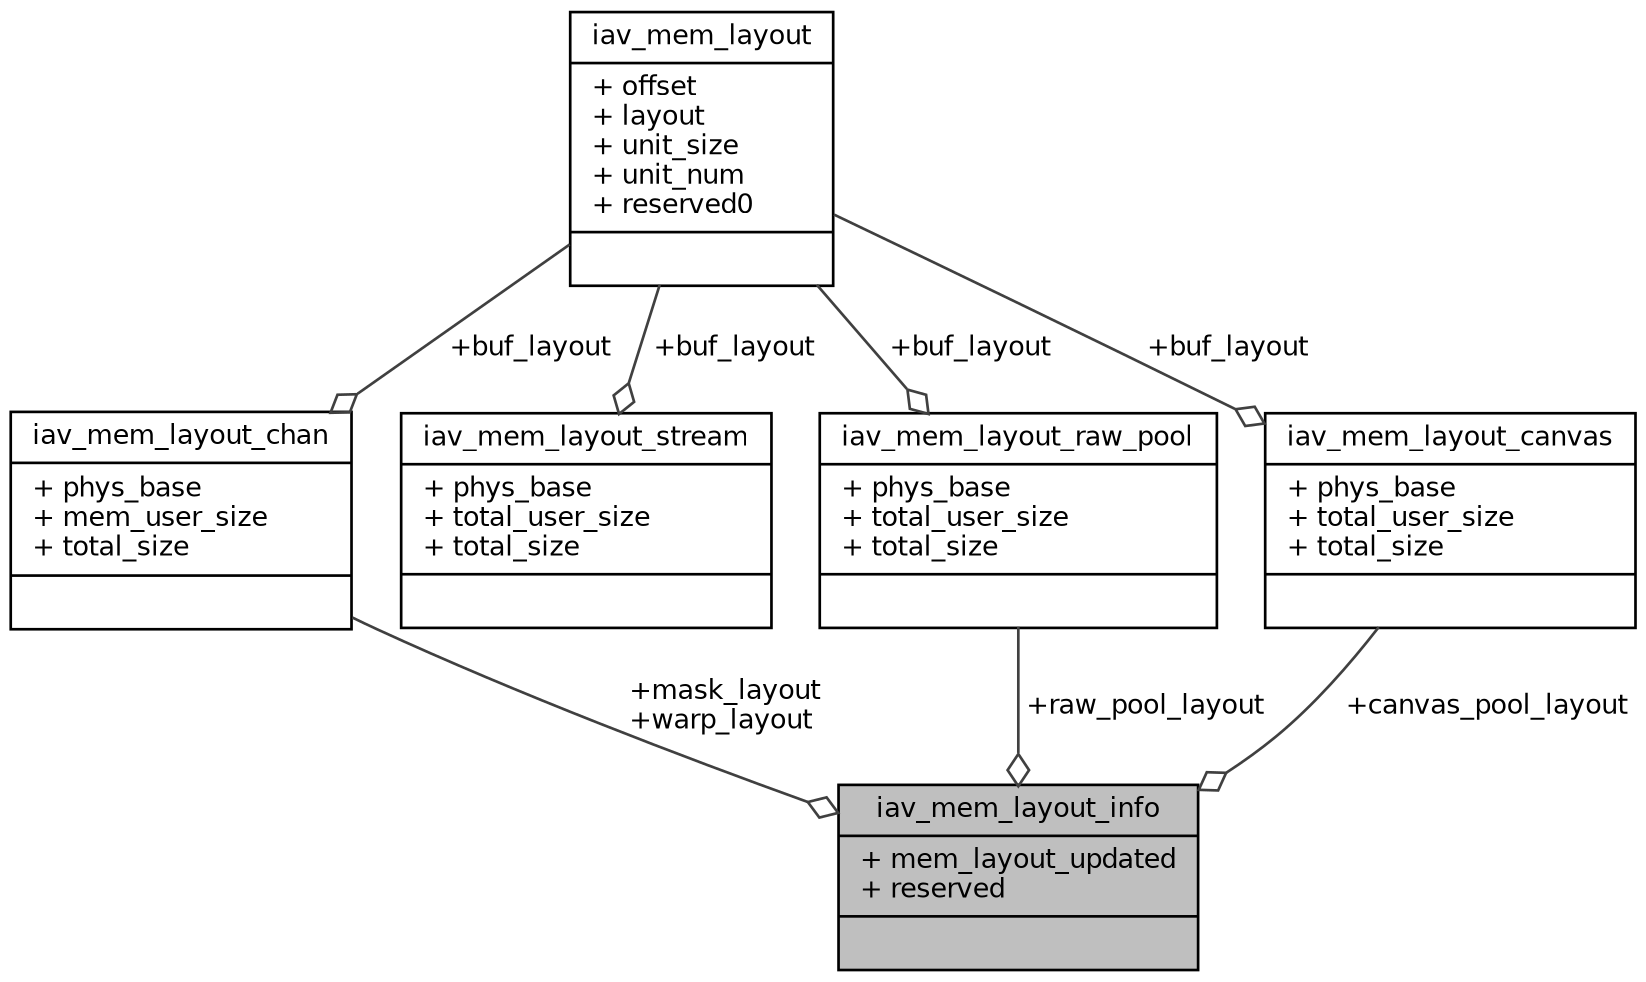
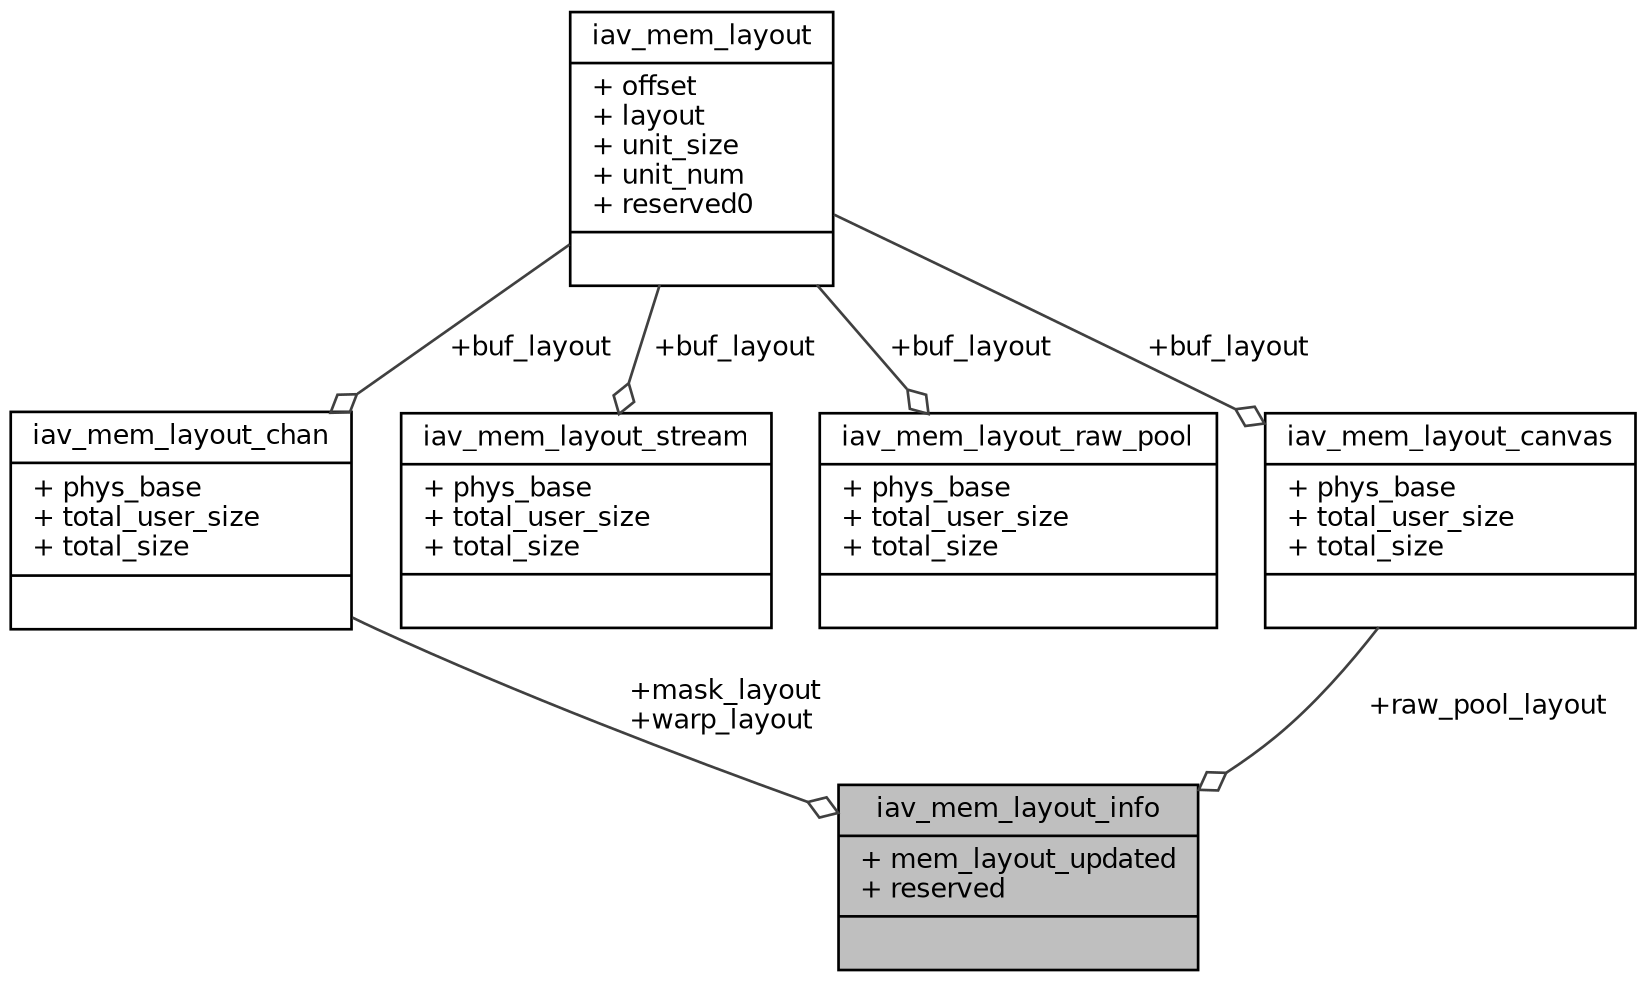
node "iav_mem_layout_chan": text "+ mem_user_size" -> "+ total_user_size"
edge "iav_mem_layout_raw_pool" -> "iav_mem_layout_info": removed, label "+raw_pool_layout"
edge "iav_mem_layout_canvas" -> "iav_mem_layout_info": label " +canvas_pool_layout" -> " +raw_pool_layout"
